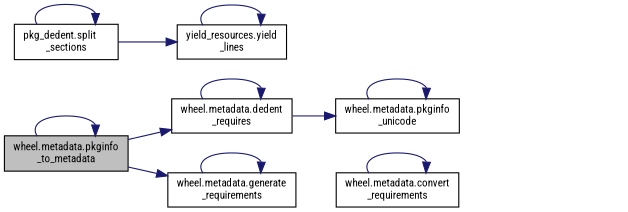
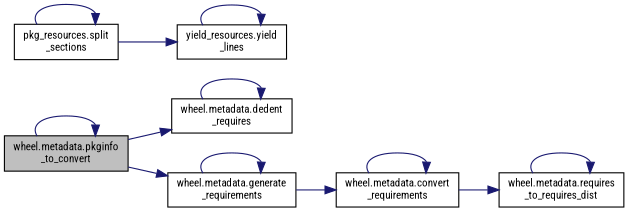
node "pkg_dedent.split _sections": label "pkg_dedent.split _sections" -> "pkg_resources.split _sections"
node "wheel.metadata.pkginfo _unicode": removed
node "wheel.metadata.pkginfo _to_metadata": label "wheel.metadata.pkginfo _to_metadata" -> "wheel.metadata.pkginfo _to_convert"
edge "wheel.metadata.generate _requirements" -> "wheel.metadata.convert _requirements": added
node "wheel.metadata.requires _to_requires_dist": added
